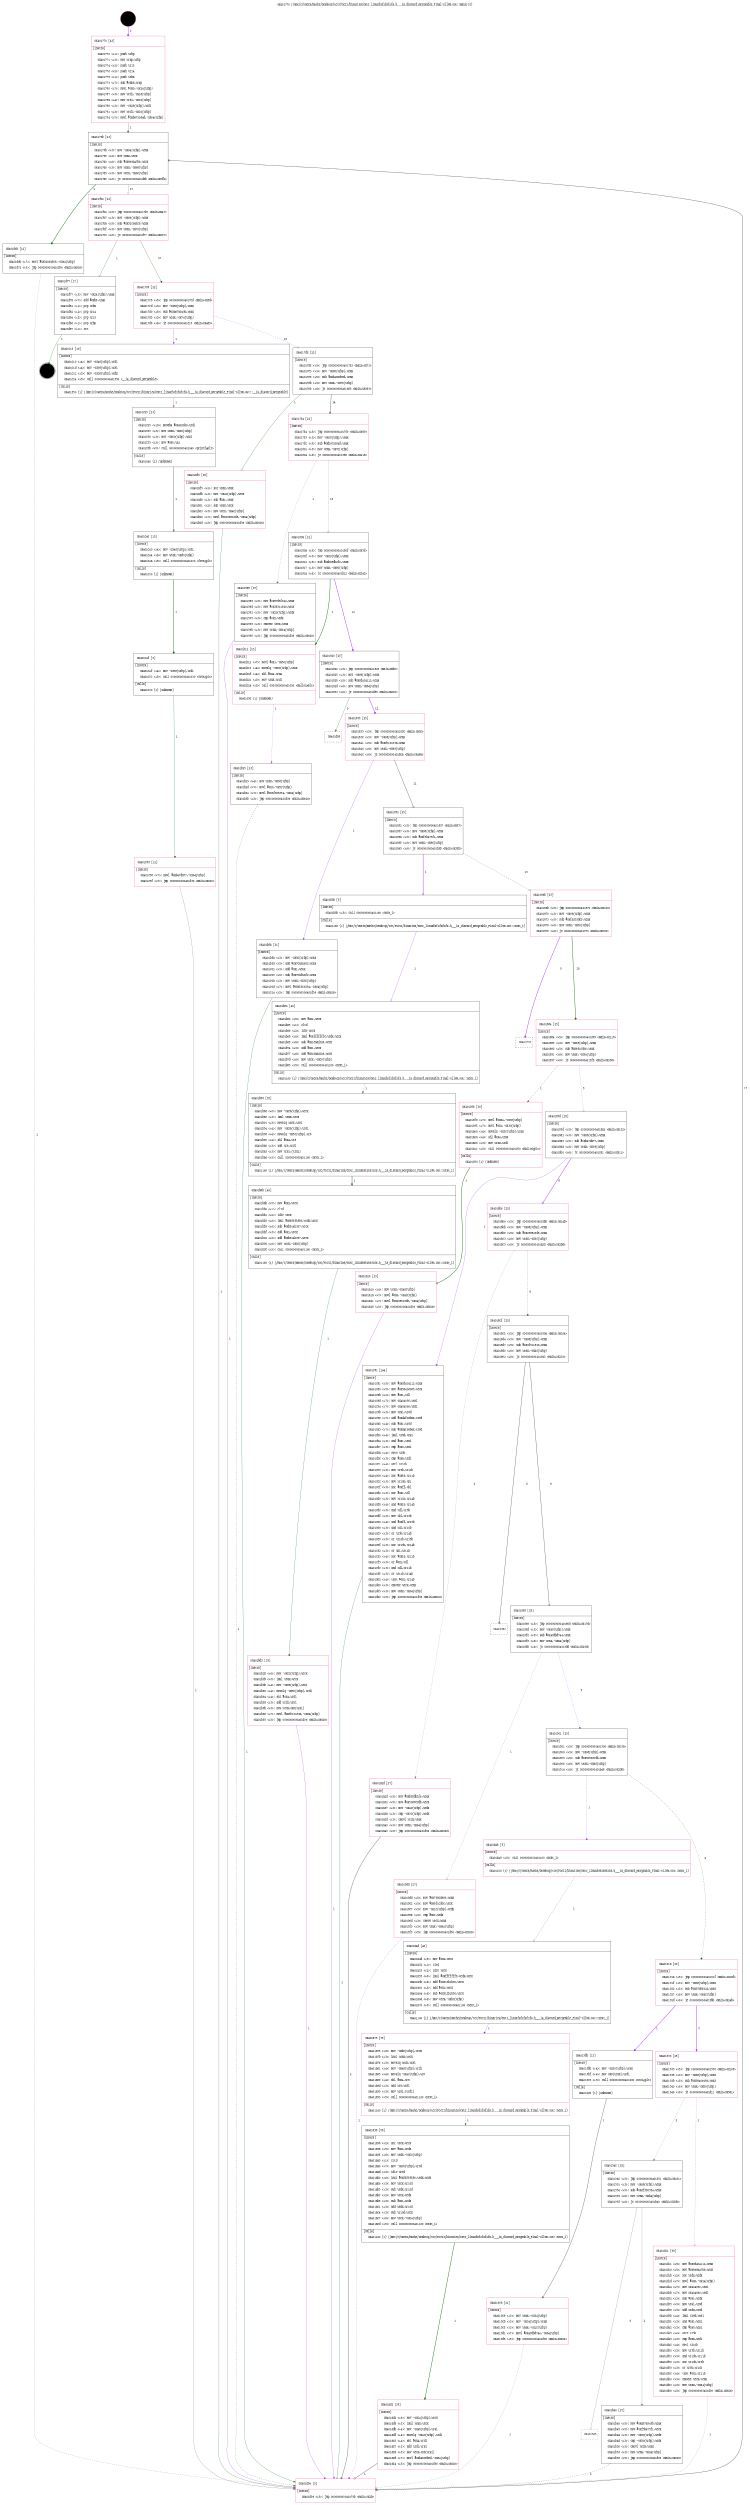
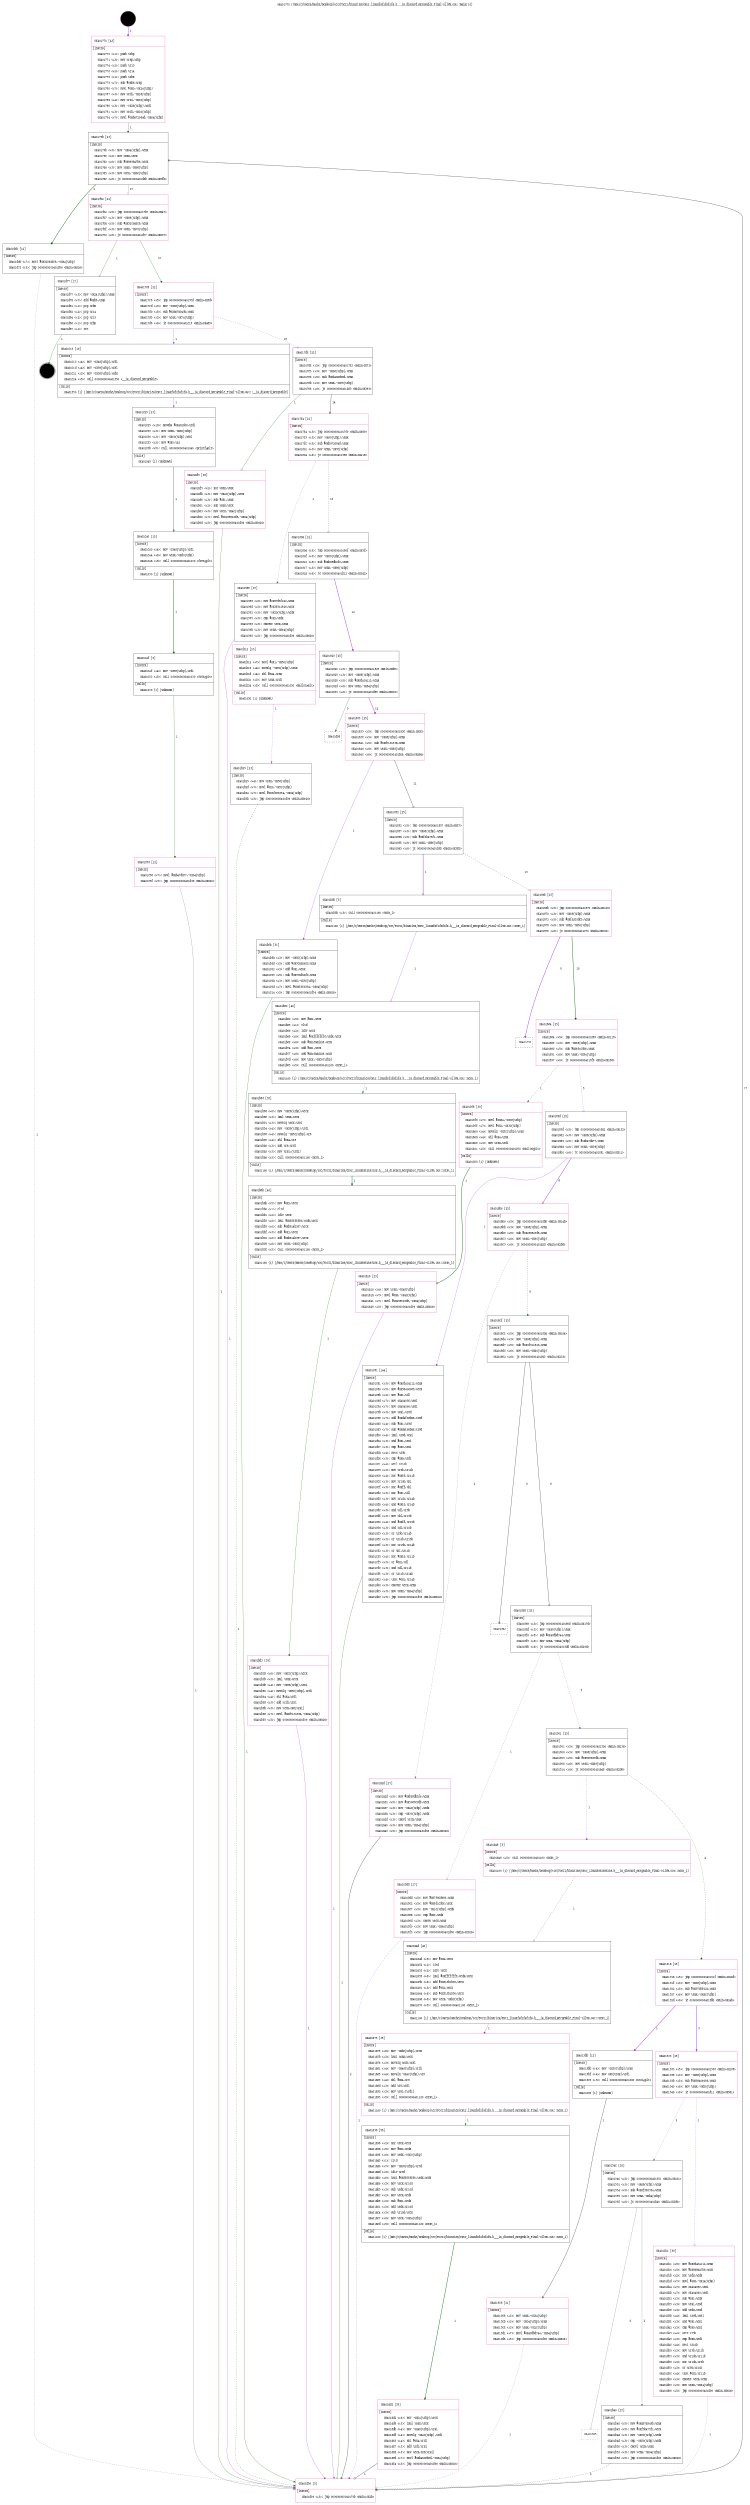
edge "0x40180a [22]" -> "0x401b12 [23]": removed, label "1"
